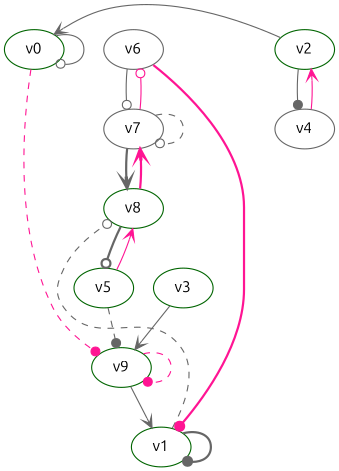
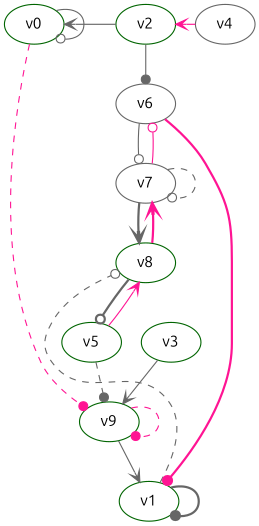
edge "v2" -> "v4": now "v2" -> "v6"
